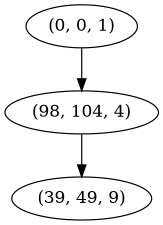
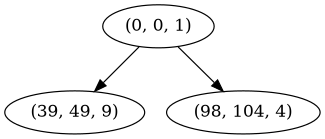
edge "(98, 104, 4)" -> "(39, 49, 9)": now "(0, 0, 1)" -> "(39, 49, 9)"
